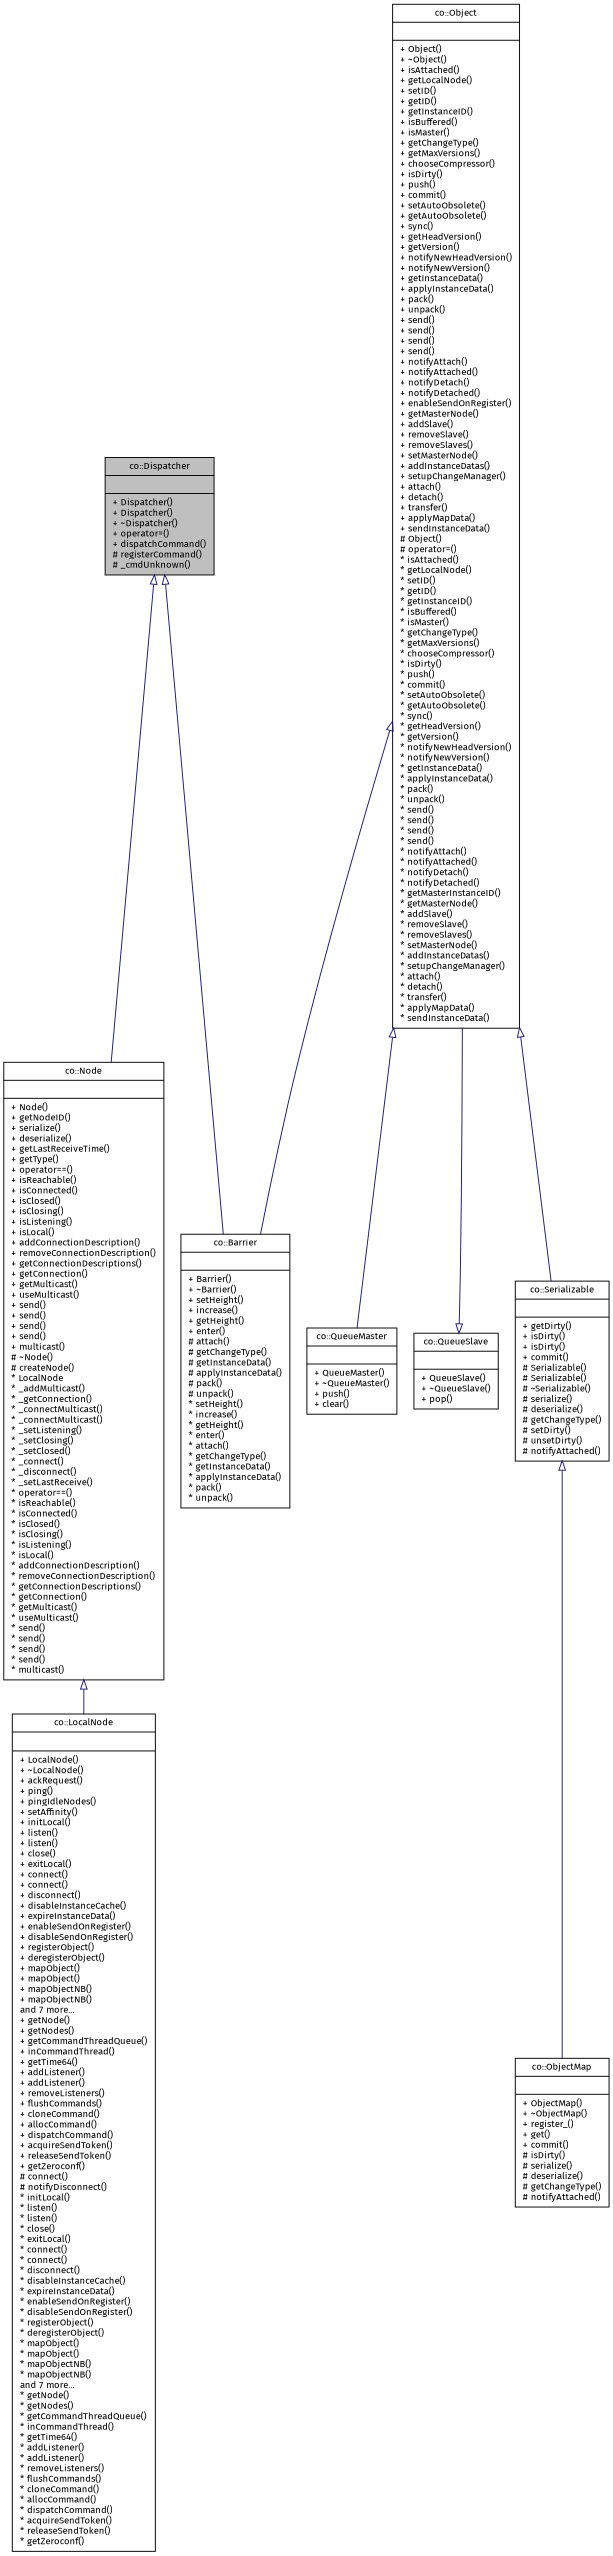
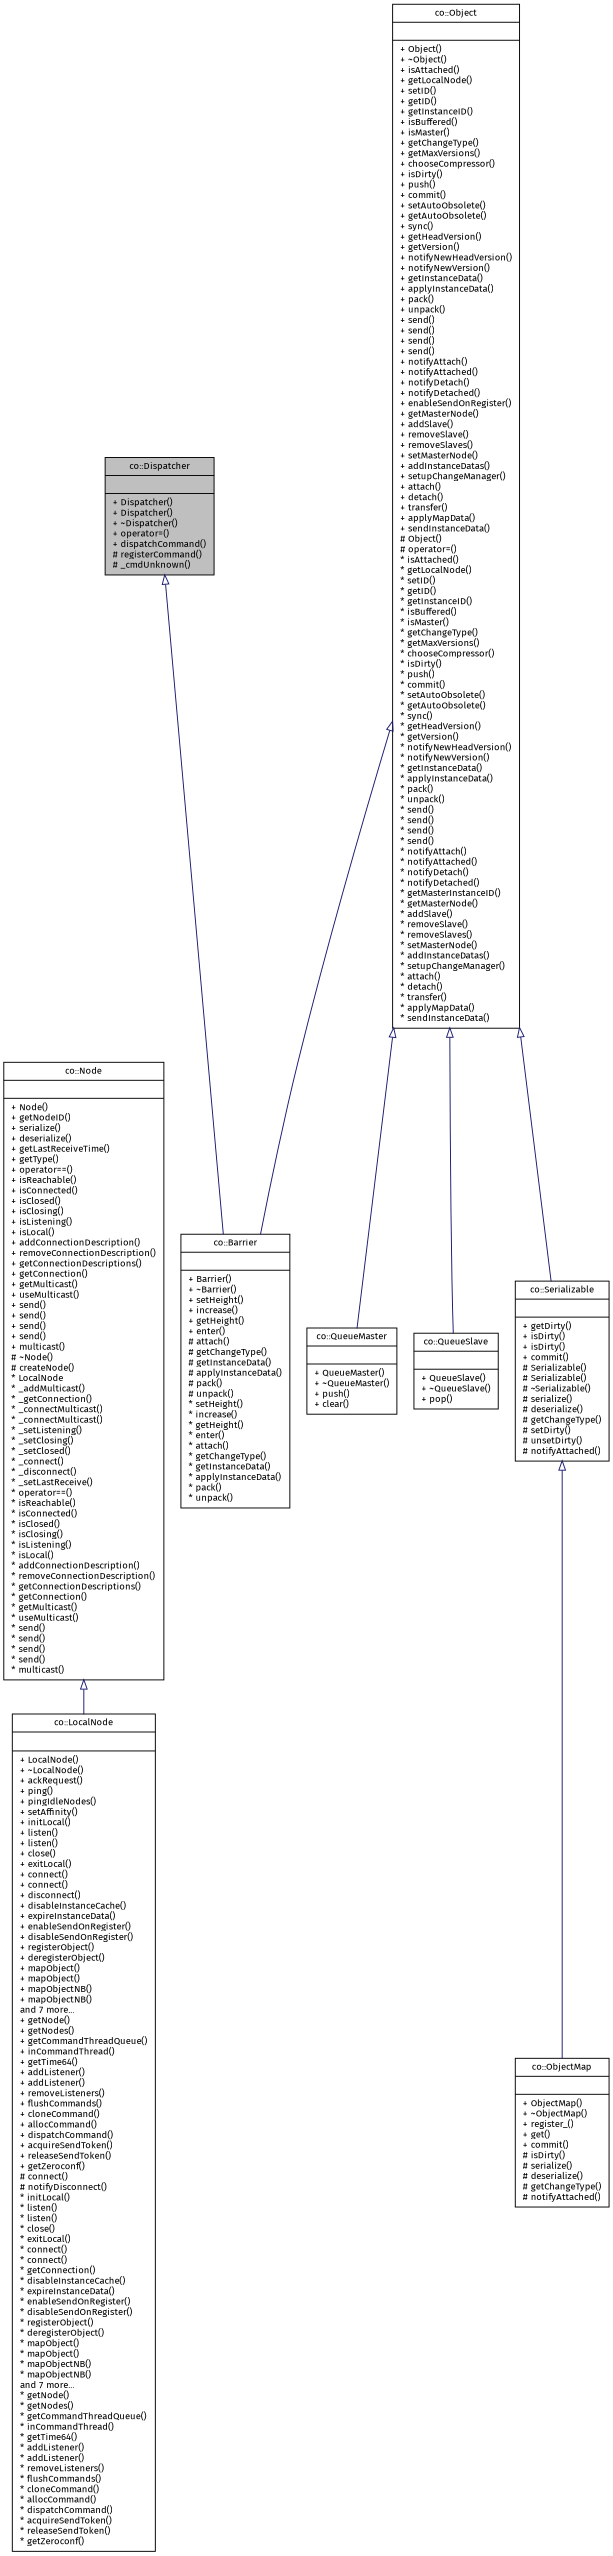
edge "co::Node" -> "co::Dispatcher": removed
edge "co::Object" -> "co::QueueSlave": reversed
node "co::LocalNode": text "* disconnect()" -> "* getConnection()"
